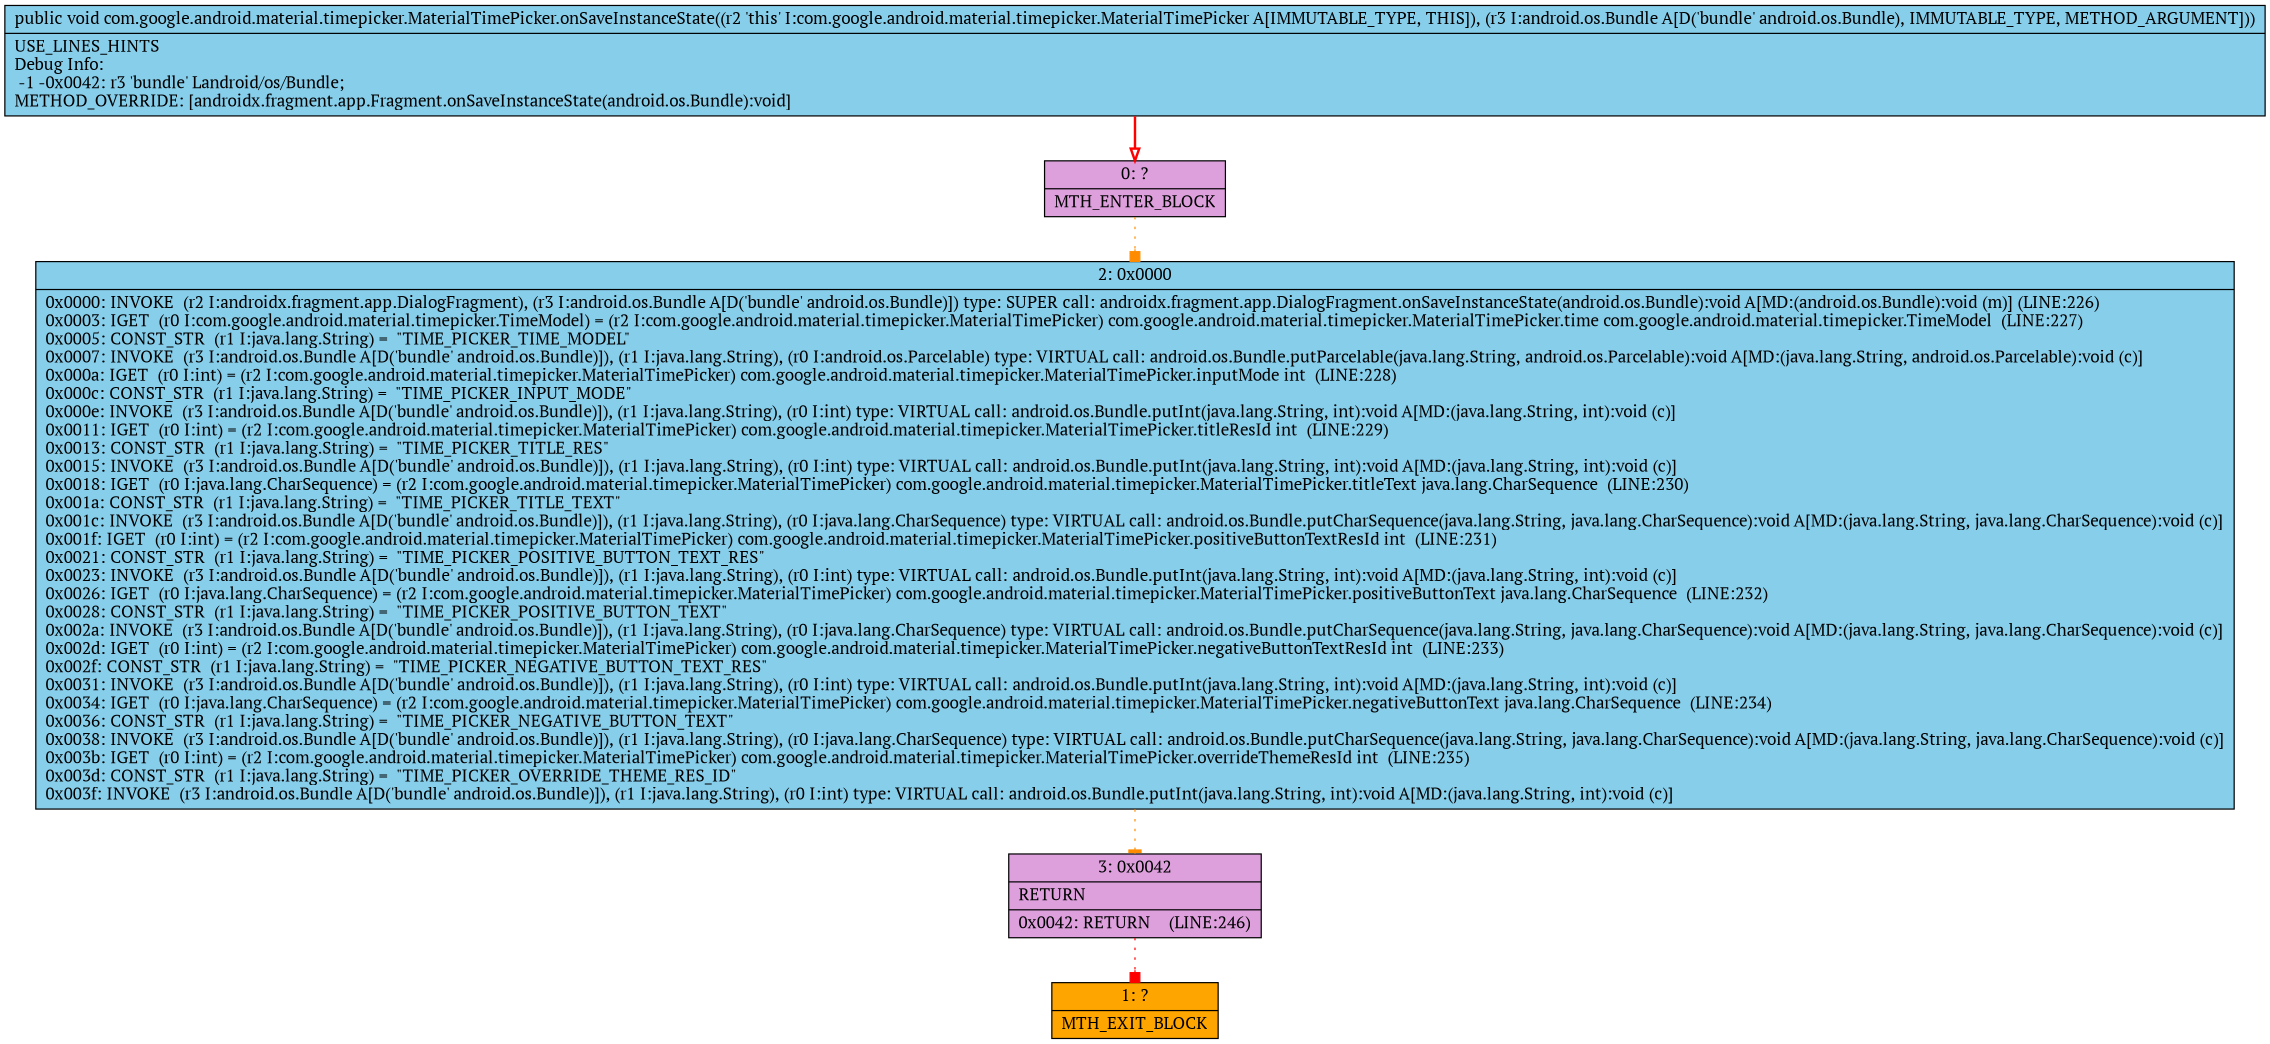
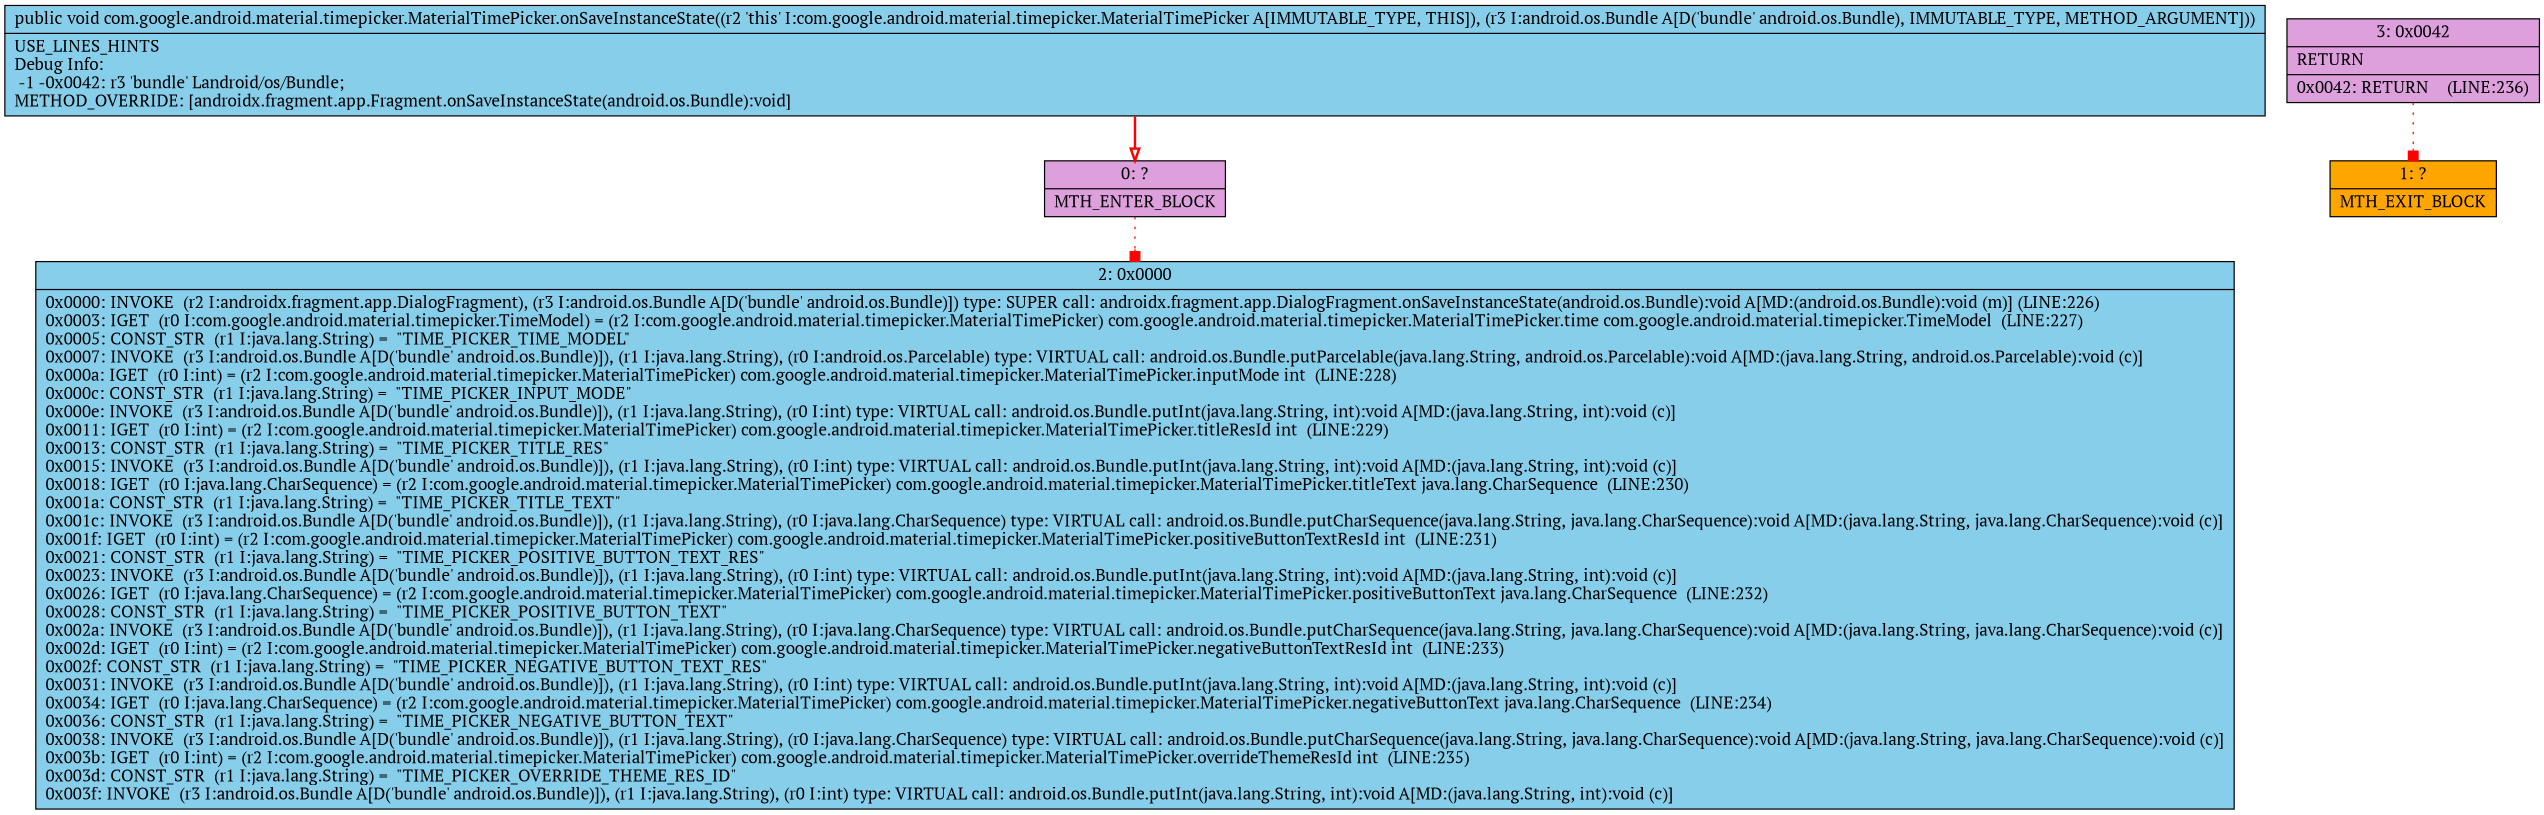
edge "0: ?" -> "2: 0x0000": color darkorange -> red
edge "2: 0x0000" -> "3: 0x0042": removed
node "3: 0x0042": text "0x0042: RETURN    (LINE:246)" -> "0x0042: RETURN    (LINE:236)"
